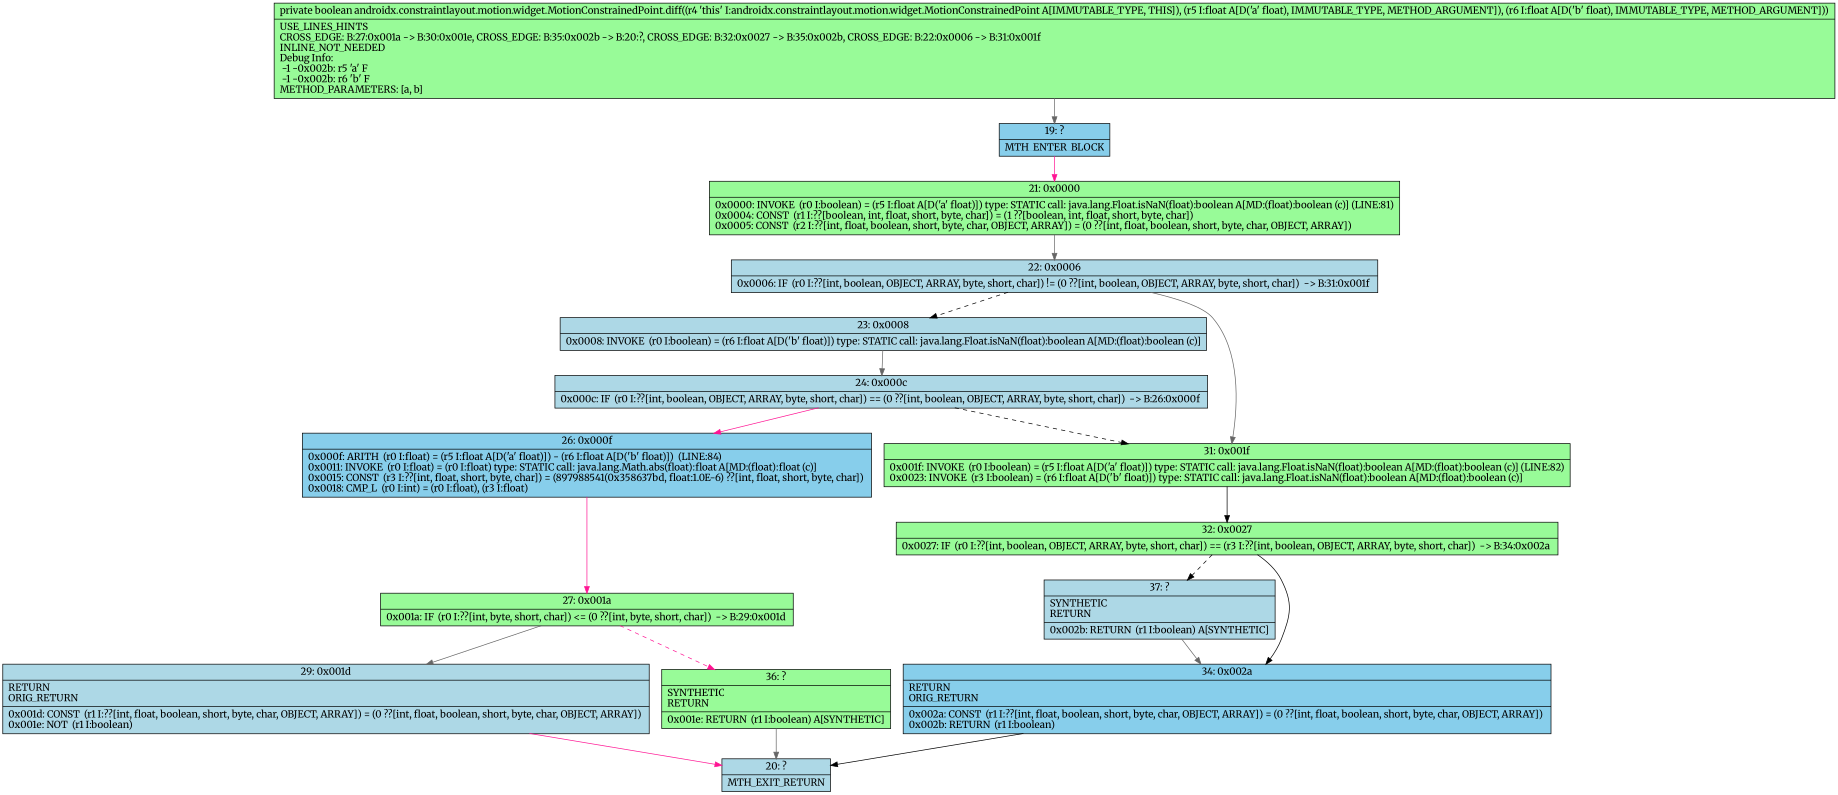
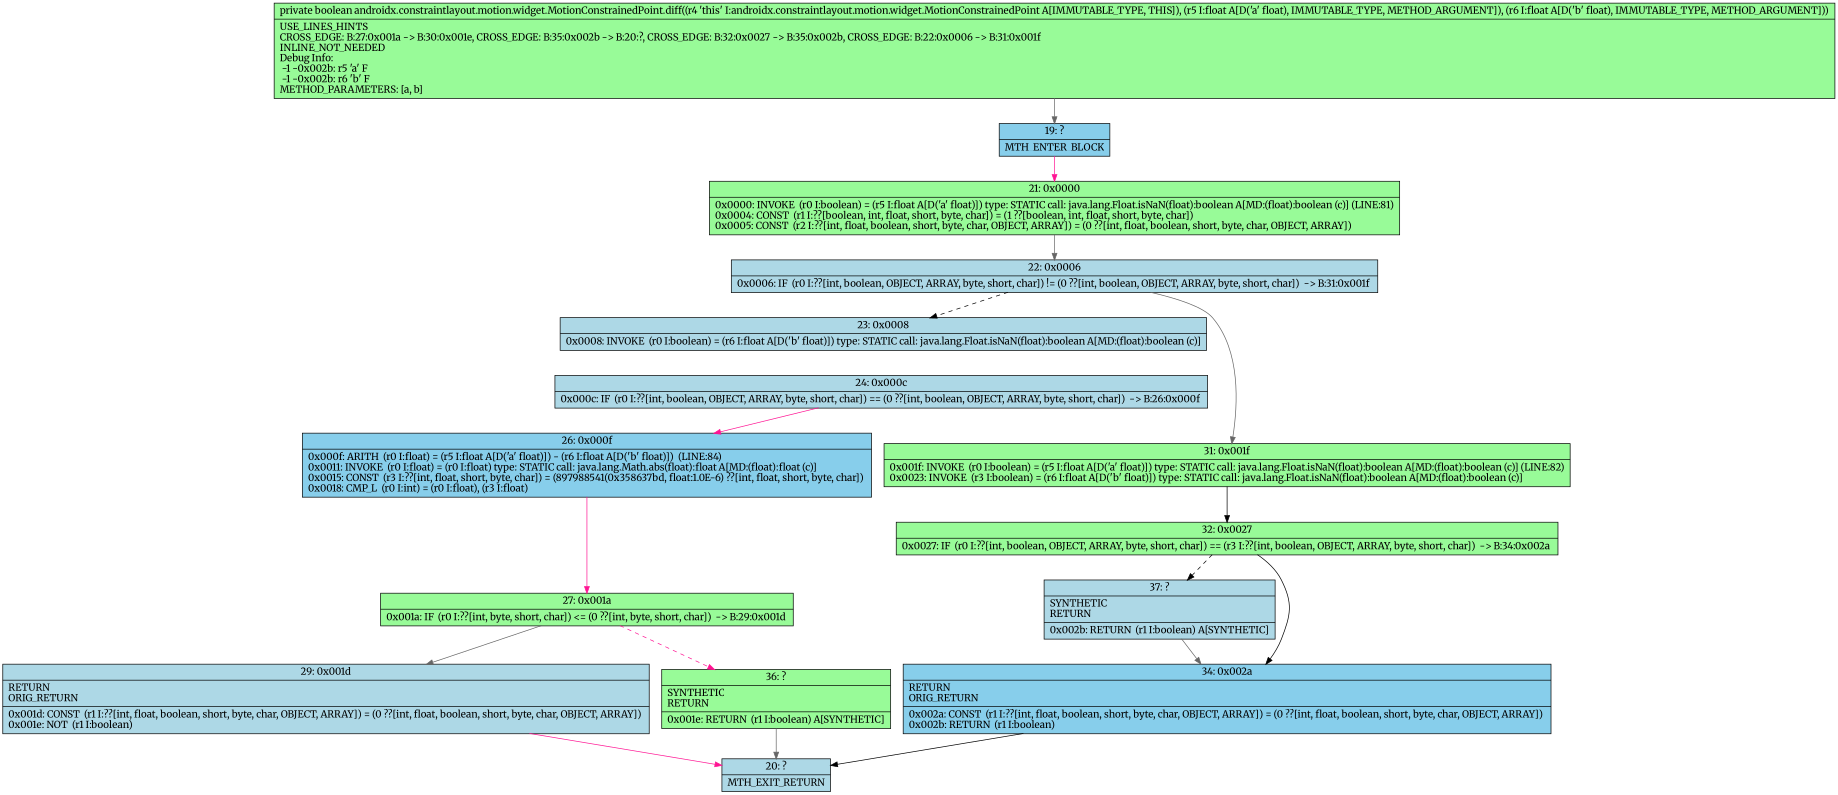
edge "23: 0x0008" -> "24: 0x000c": removed
edge "24: 0x000c" -> "31: 0x001f": removed
